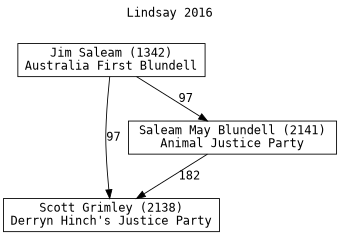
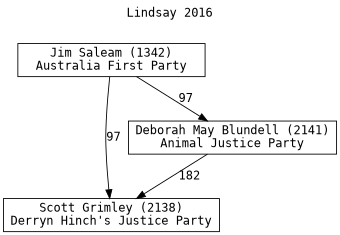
node "Jim Saleam (1342) Australia First Blundell": label "Jim Saleam (1342) Australia First Blundell" -> "Jim Saleam (1342) Australia First Party"
node "Saleam May Blundell (2141) Animal Justice Party": label "Saleam May Blundell (2141) Animal Justice Party" -> "Deborah May Blundell (2141) Animal Justice Party"
